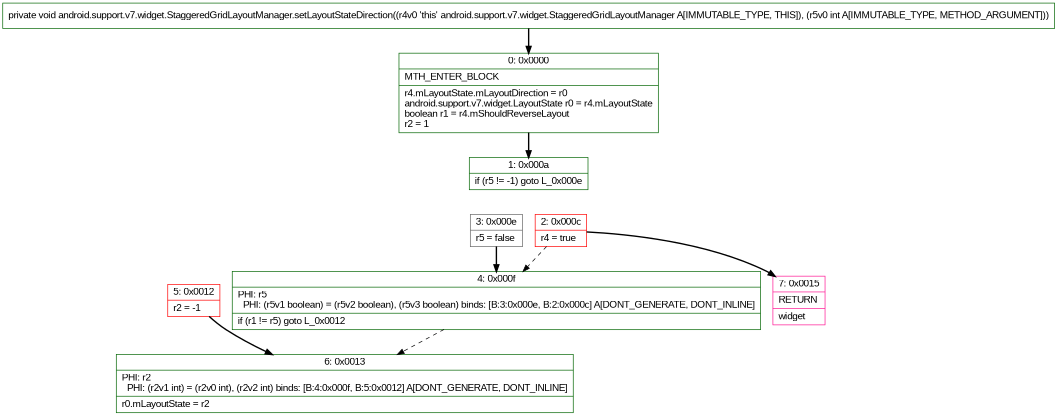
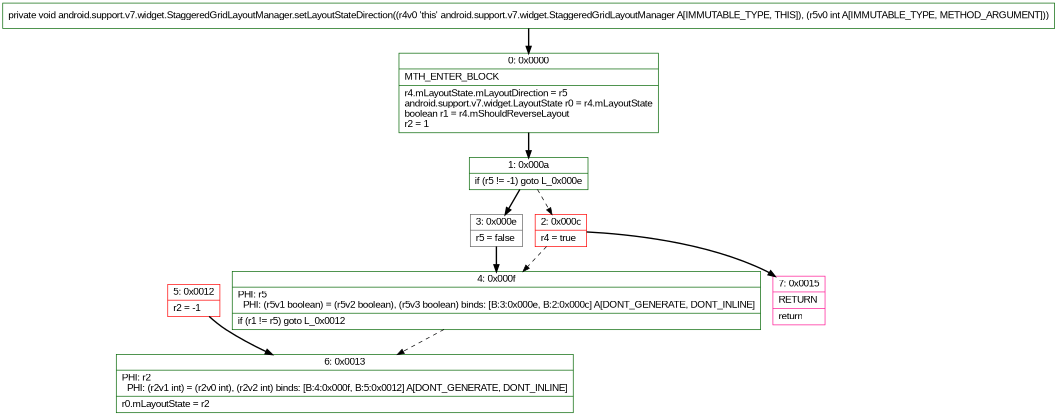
node "0: 0x0000": text "r4.mLayoutState.mLayoutDirection = r0" -> "r4.mLayoutState.mLayoutDirection = r5"
edge "1: 0x000a" -> "3: 0x000e": added
edge "1: 0x000a" -> "2: 0x000c": added
node "7: 0x0015": text "widget" -> "return"
